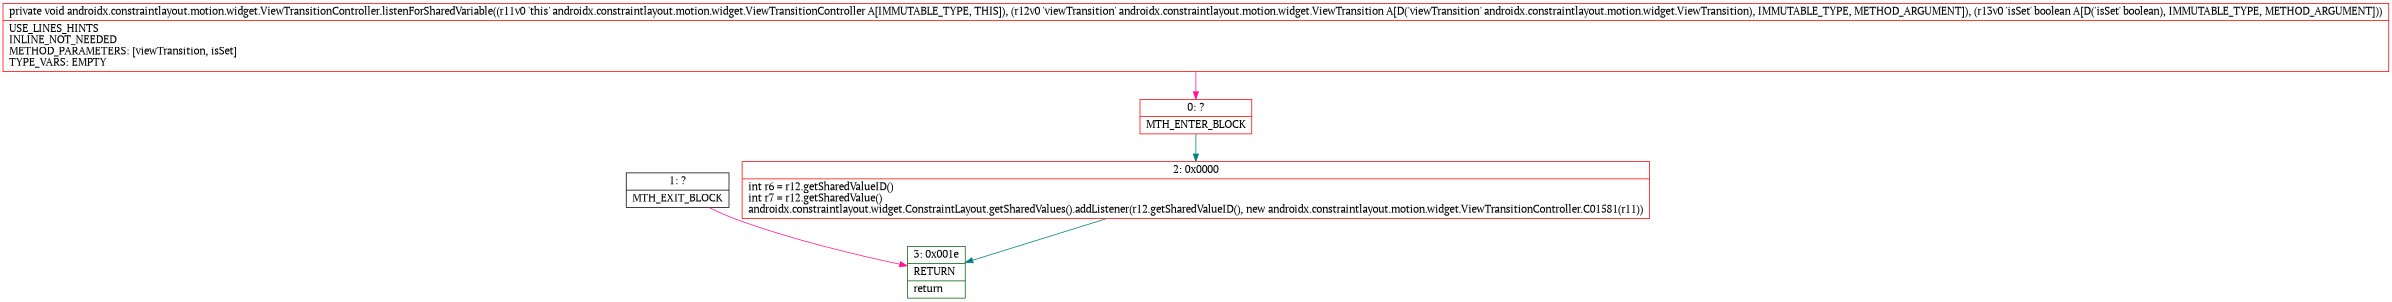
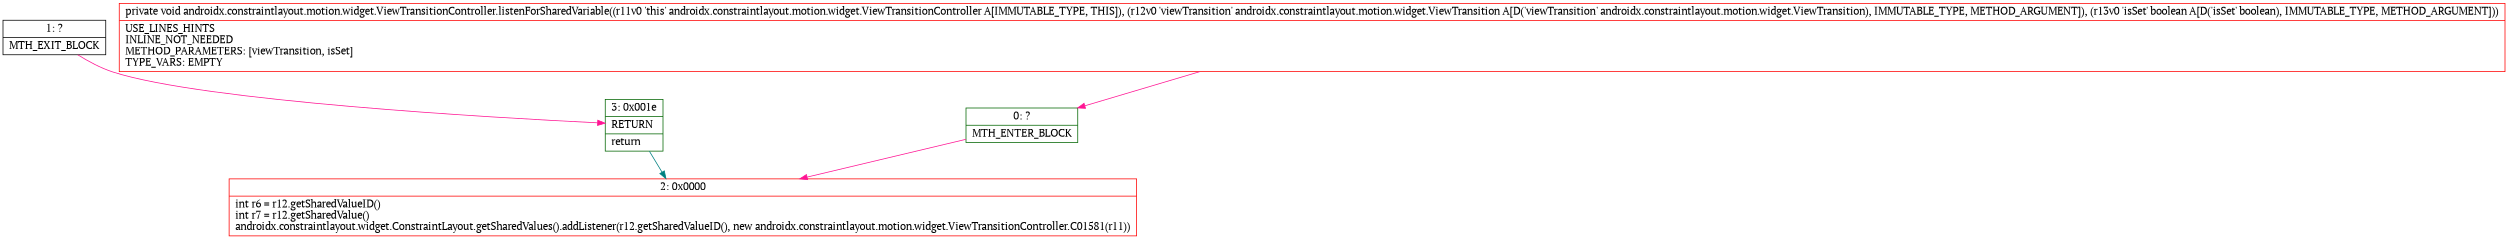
node "0: ?": color red -> darkgreen
edge "0: ?" -> "2: 0x0000": color teal -> deeppink
edge "2: 0x0000" -> "3: 0x001e": reversed
